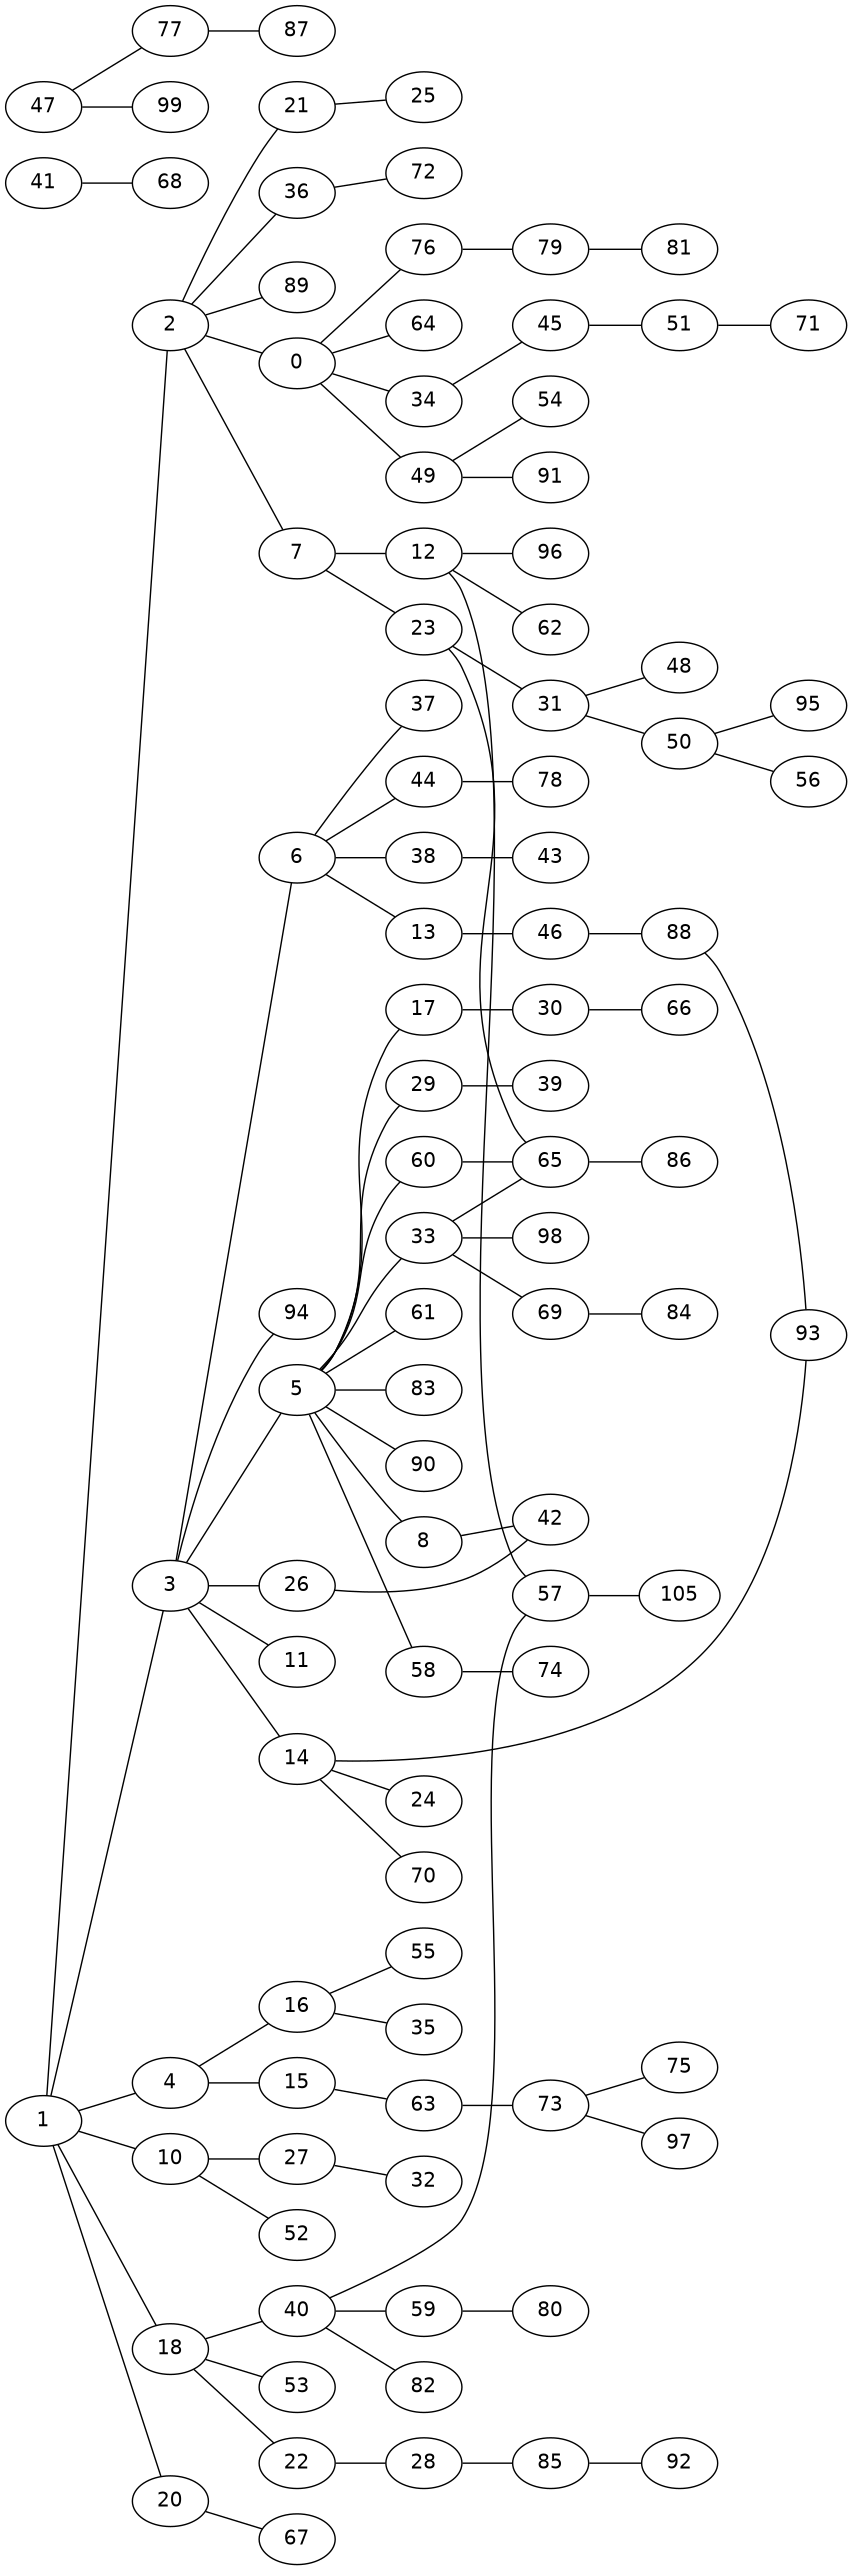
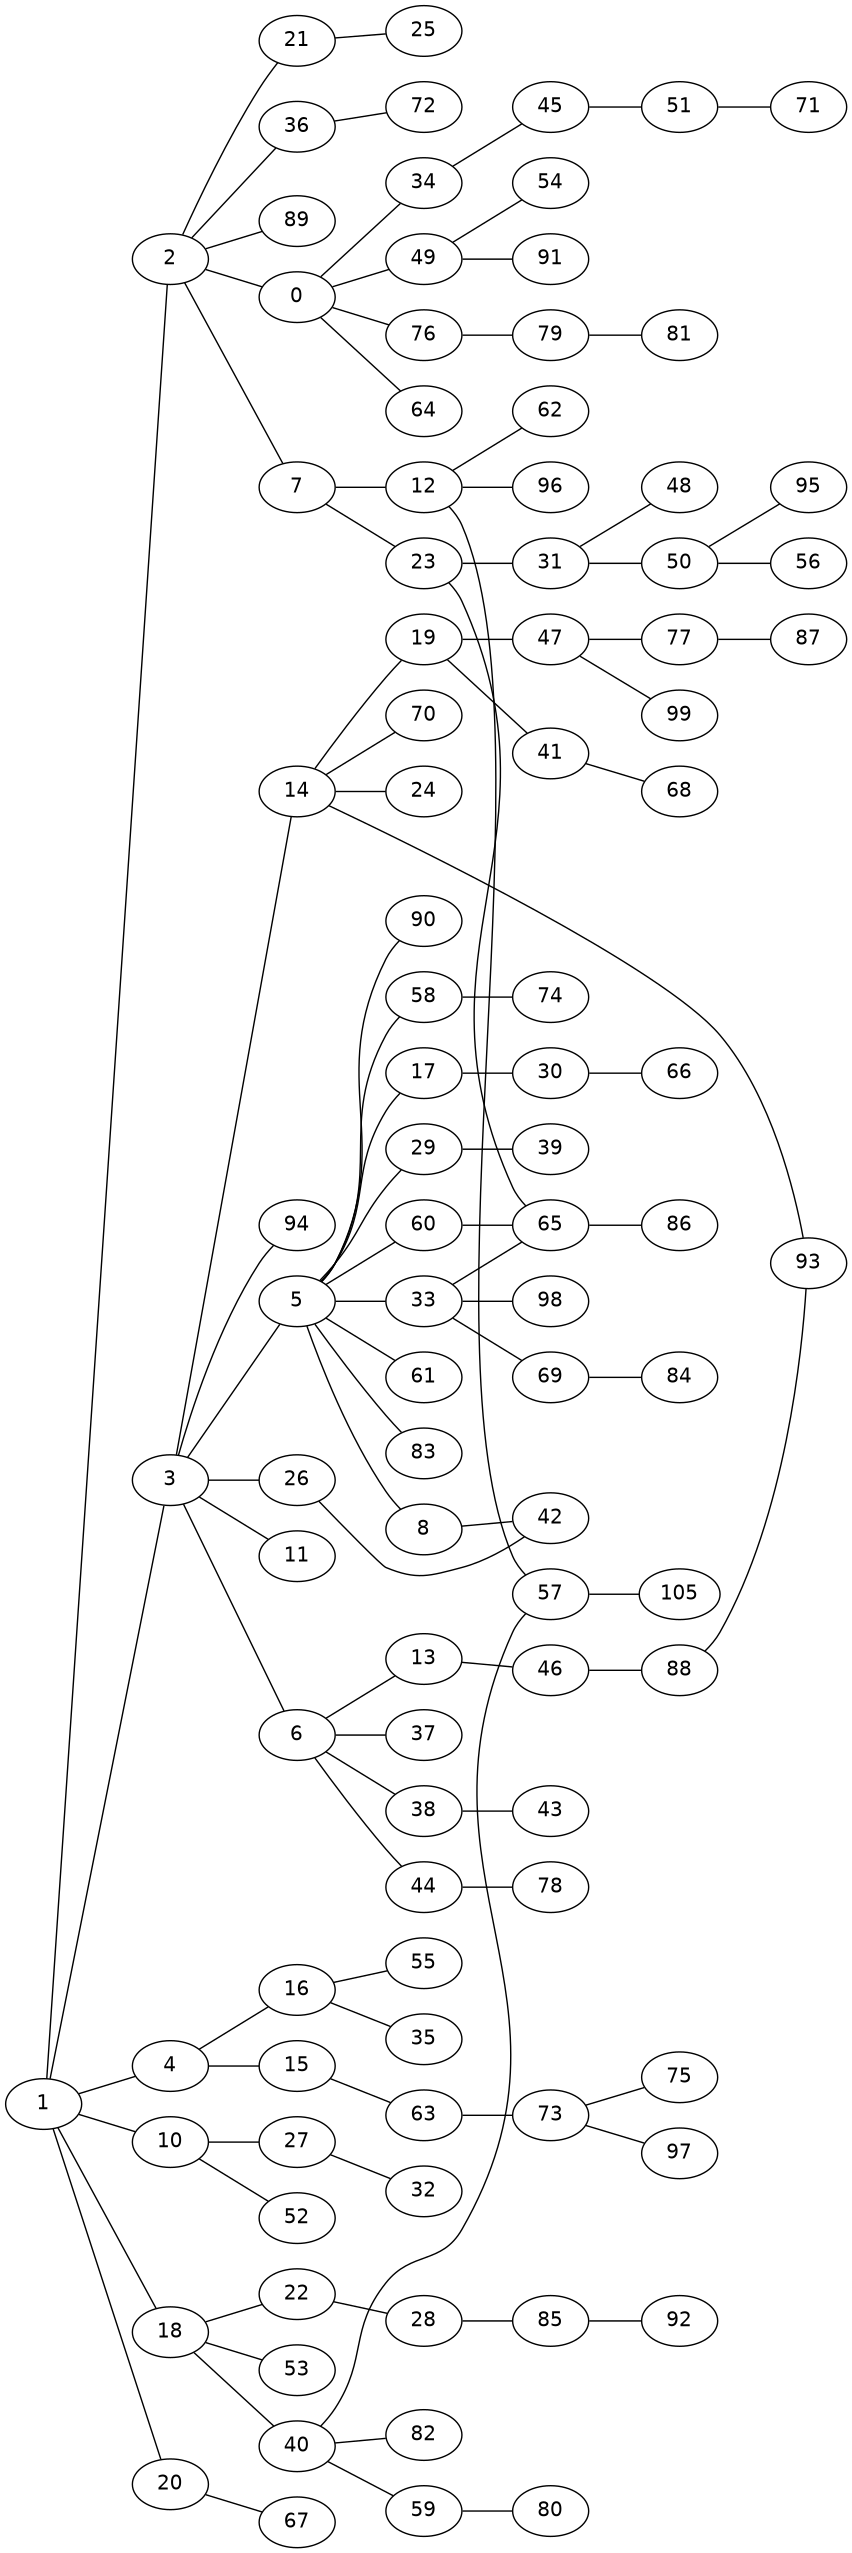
node "19": added
